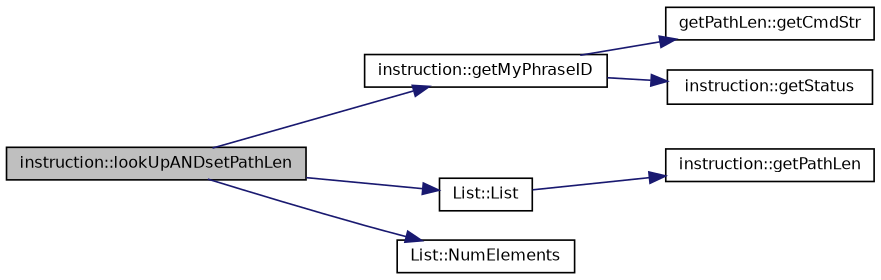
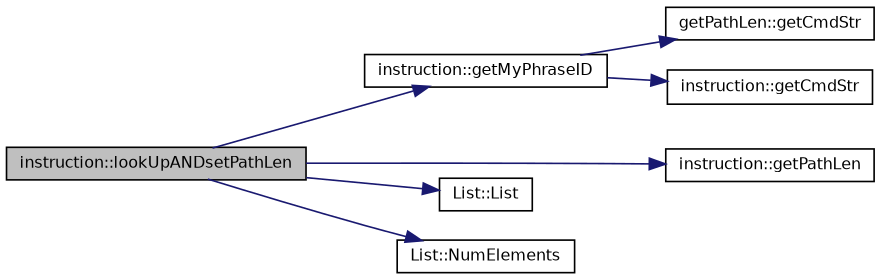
node "instruction::getStatus": label "instruction::getStatus" -> "instruction::getCmdStr"
edge "List::List" -> "instruction::getPathLen": now "instruction::lookUpANDsetPathLen" -> "instruction::getPathLen"
